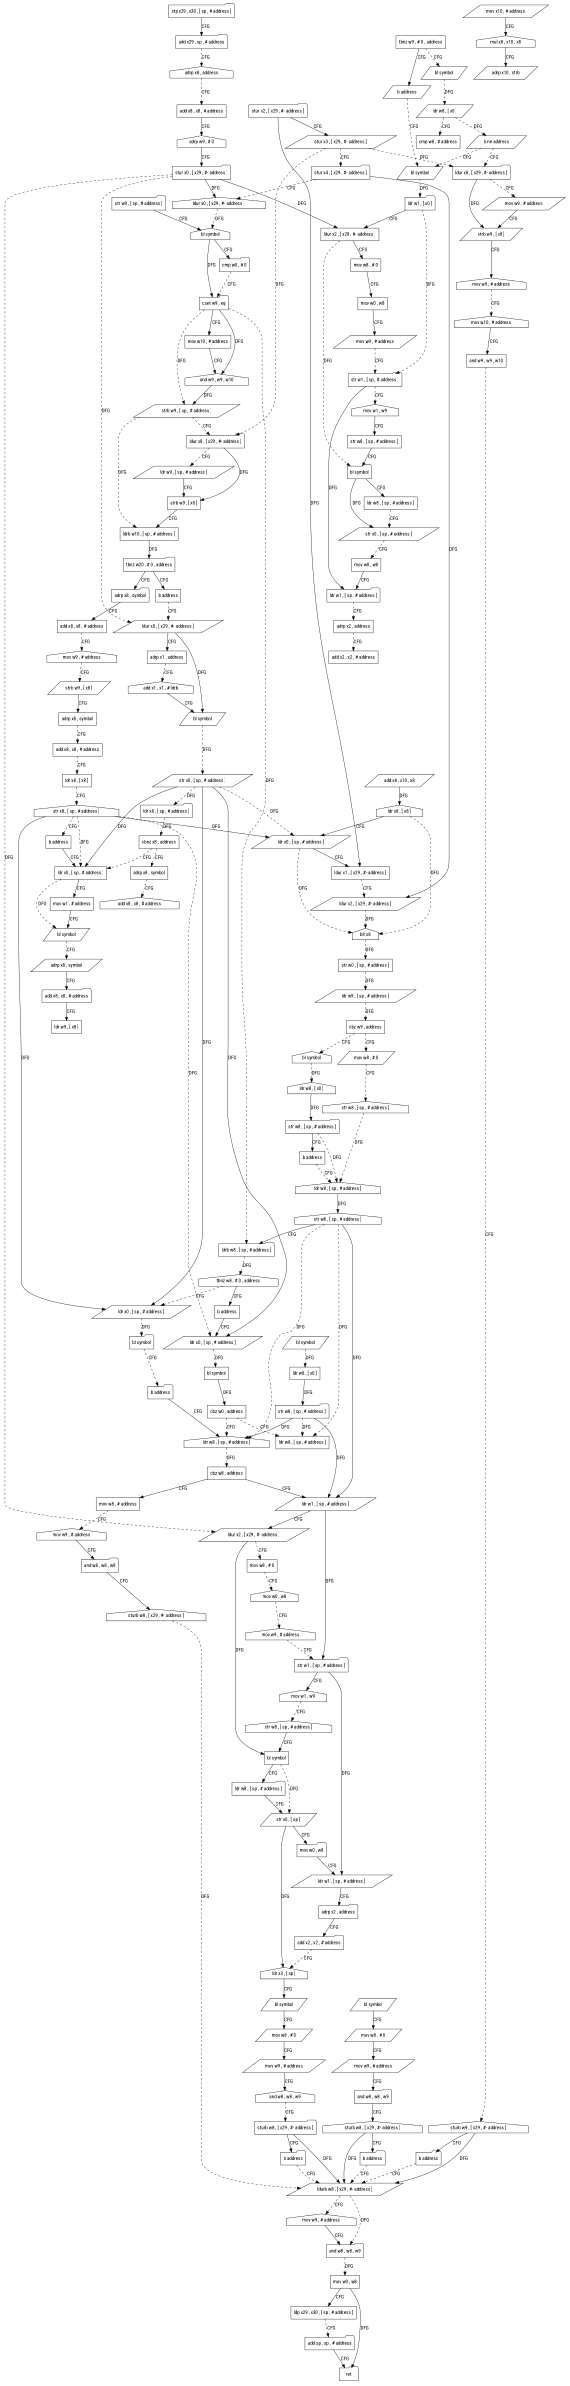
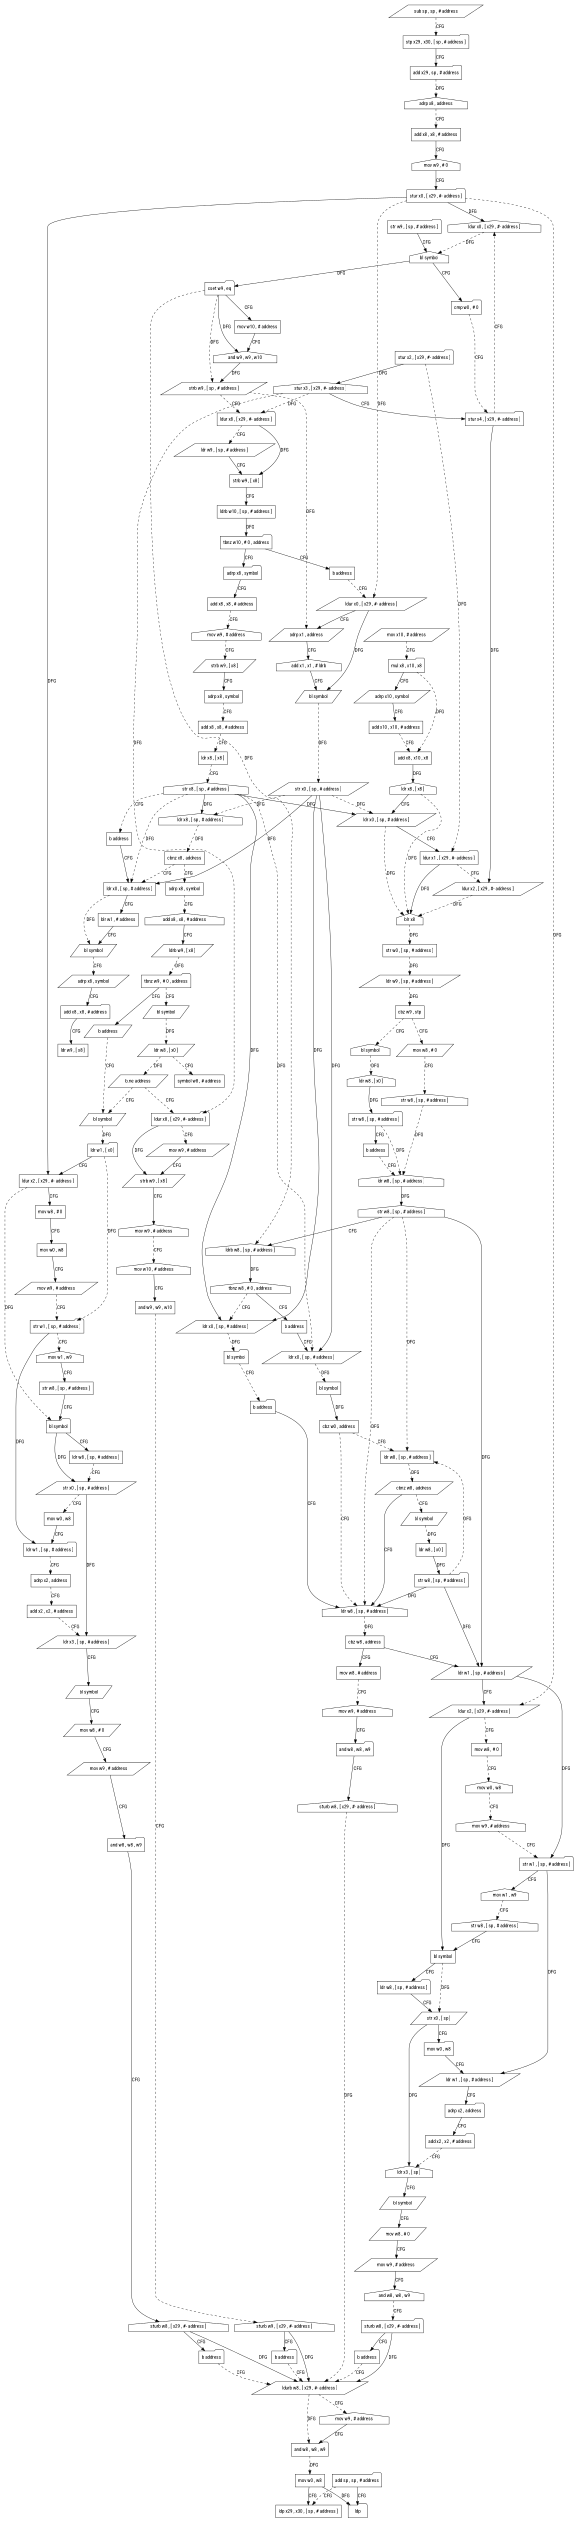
node "sub sp , sp , # address": added
edge "mov x10 , # address" -> "mul x8 , x10 , x8": style solid -> dashed
node "tbnz w9 , # 0 , address": shape box -> folder
node "mul x8 , x10 , x8": shape house -> folder
edge "add x29 , sp , # address" -> "adrp x8 , address": label "CFG" -> "DFG"
node "adrp x10 , strb": label "adrp x10 , strb" -> "adrp x10 , symbol"
edge "stur x2 , [ x29 , #- address ]" -> "stur x3 , [ x29 , #- address ]": label "CFG" -> "DFG"
node "adrp w9 , # 0": label "adrp w9 , # 0" -> "mov w9 , # 0"
node "stur x3 , [ x29 , #- address ]": shape parallelogram -> house
node "cmp w8 , # address": label "cmp w8 , # address" -> "symbol w8 , # address"
edge "stur x3 , [ x29 , #- address ]" -> "stur x4 , [ x29 , #- address ]": style dashed -> solid
edge "cmp w0 , # 0" -> "cset w9 , eq": now "cmp w0 , # 0" -> "stur x4 , [ x29 , #- address ]"
edge "strb w9 , [ sp , # address ]" -> "ldrb w10 , [ sp , # address ]": now "strb w9 , [ sp , # address ]" -> "adrp x1 , address"
edge "stur x2 , [ x29 , #- address ]" -> "ldur x1 , [ x29 , #- address ]": style solid -> dashed
node "tbnz w20 , # 0 , address": label "tbnz w20 , # 0 , address" -> "tbnz w10 , # 0 , address"
node "adrp x1 , address": shape box -> parallelogram
edge "adrp x1 , address" -> "add x1 , x1 , # ldrb": style dashed -> solid
edge "mul x8 , x10 , x8" -> "add x8 , x10 , x8": added, label "DFG"
node "add x10 , x10 , # address": added
node "add x8 , x10 , x8": shape parallelogram -> box
edge "str x8 , [ sp , # address ]" -> "ldr x8 , [ sp , # address ]": added, label "DFG"
node "ldr x8 , [ sp , # address ]": shape folder -> house
node "ldur x1 , [ x29 , #- address ]": shape box -> folder
edge "ldur x1 , [ x29 , #- address ]" -> "blr x8": added, label "DFG"
node "mov w1 , # address": label "mov w1 , # address" -> "blr w1 , # address"
node "ldrb w9 , [ x8 ]": added
node "cbz w9 , address": label "cbz w9 , address" -> "cbz w9 , stp"
node "ldrb w8 , [ sp , # address ]": shape folder -> house
edge "ldrb w8 , [ sp , # address ]" -> "tbnz w8 , # 0 , address": style dashed -> solid
node "cbnz w8 , address": added
node "ldr x3 , [ sp , # address ]": added
edge "ldp x29 , x30 , [ sp , # address ]" -> "add sp , sp , # address": reversed
node "ret": label "ret" -> "ldp"
